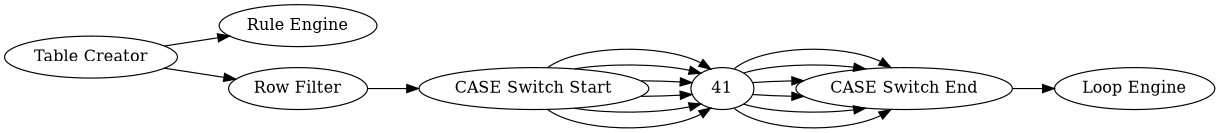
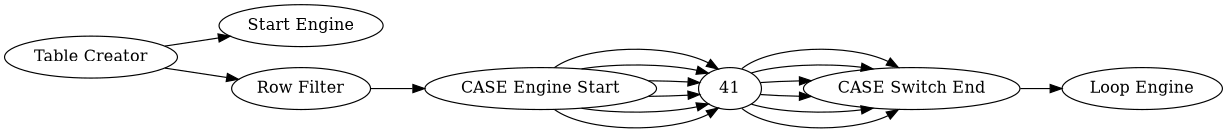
node "Rule Engine": label "Rule Engine" -> "Start Engine"
node "CASE Switch Start": label "CASE Switch Start" -> "CASE Engine Start"
